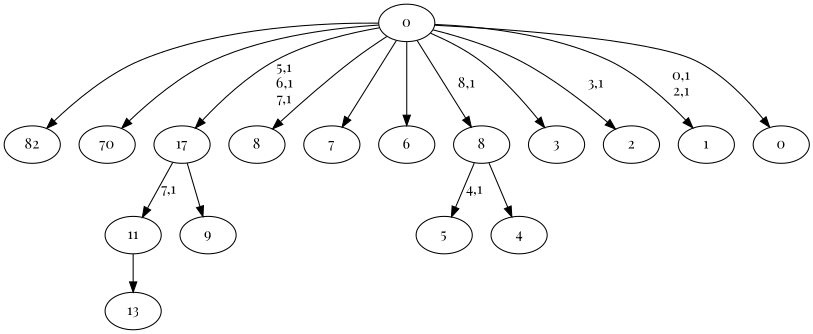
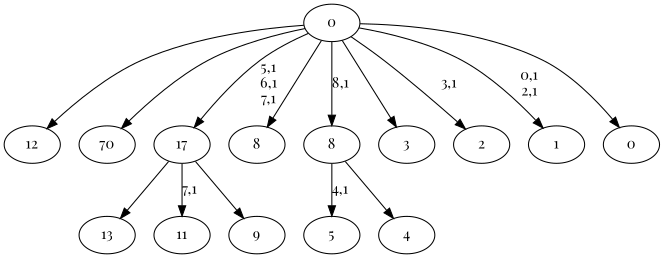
node "82": label "82" -> "12"
node "7": removed
node "6": removed
edge "11" -> "13": now "17" -> "13"
